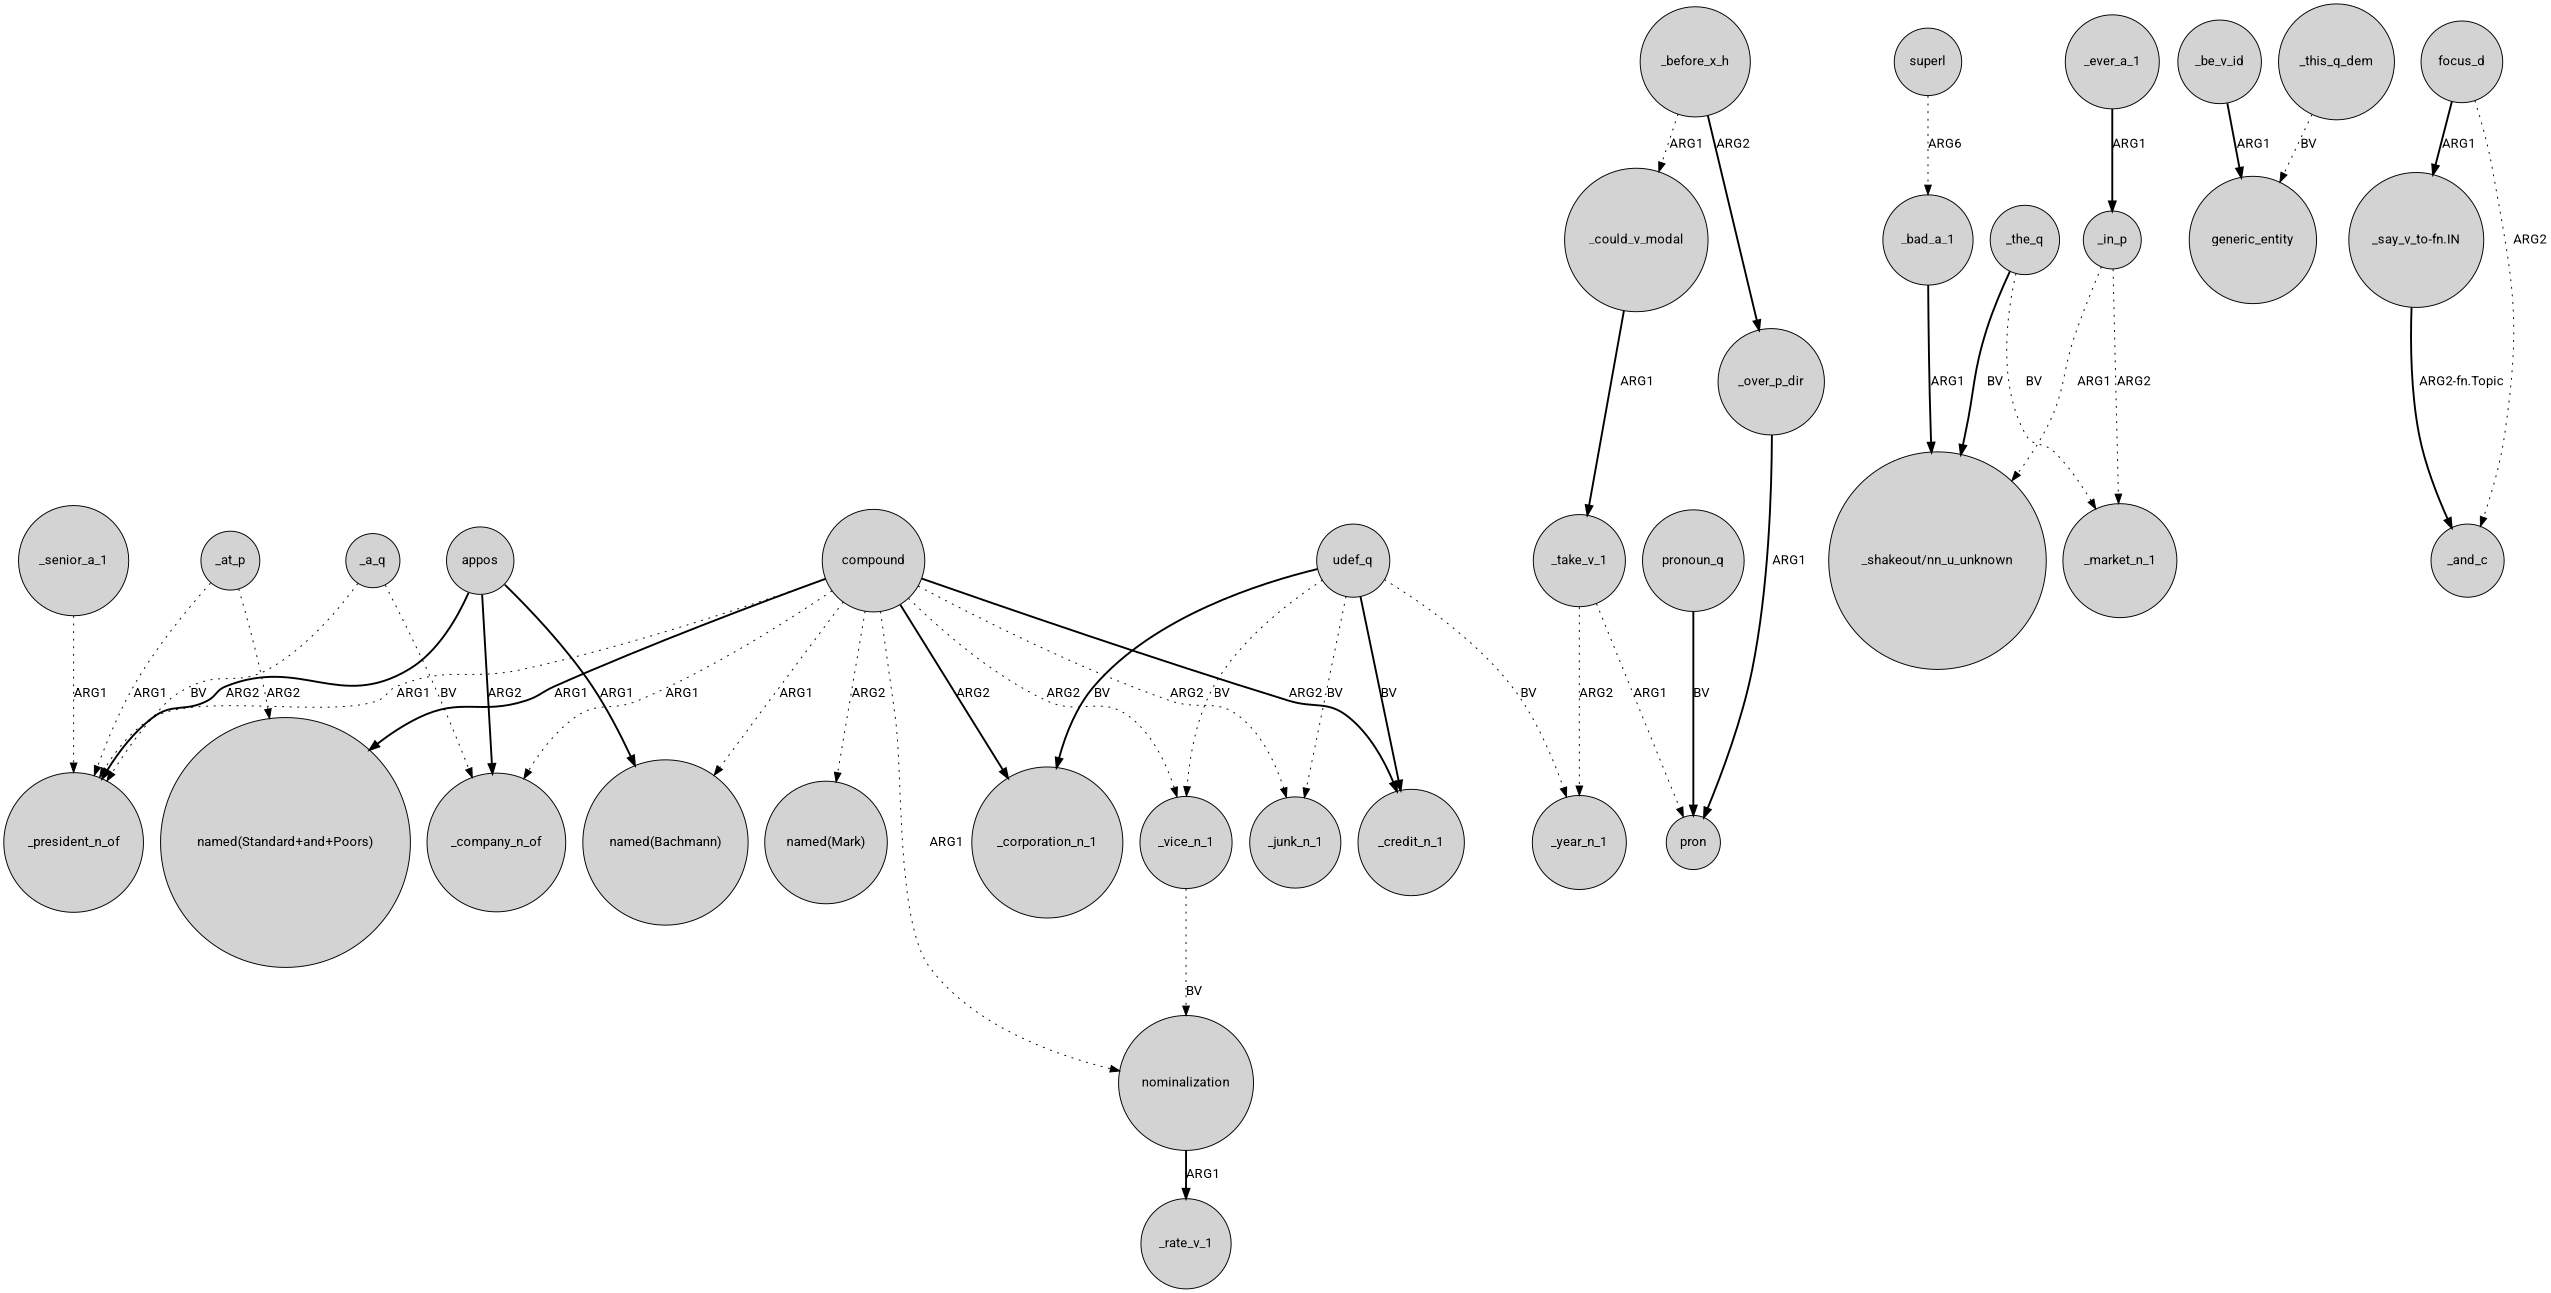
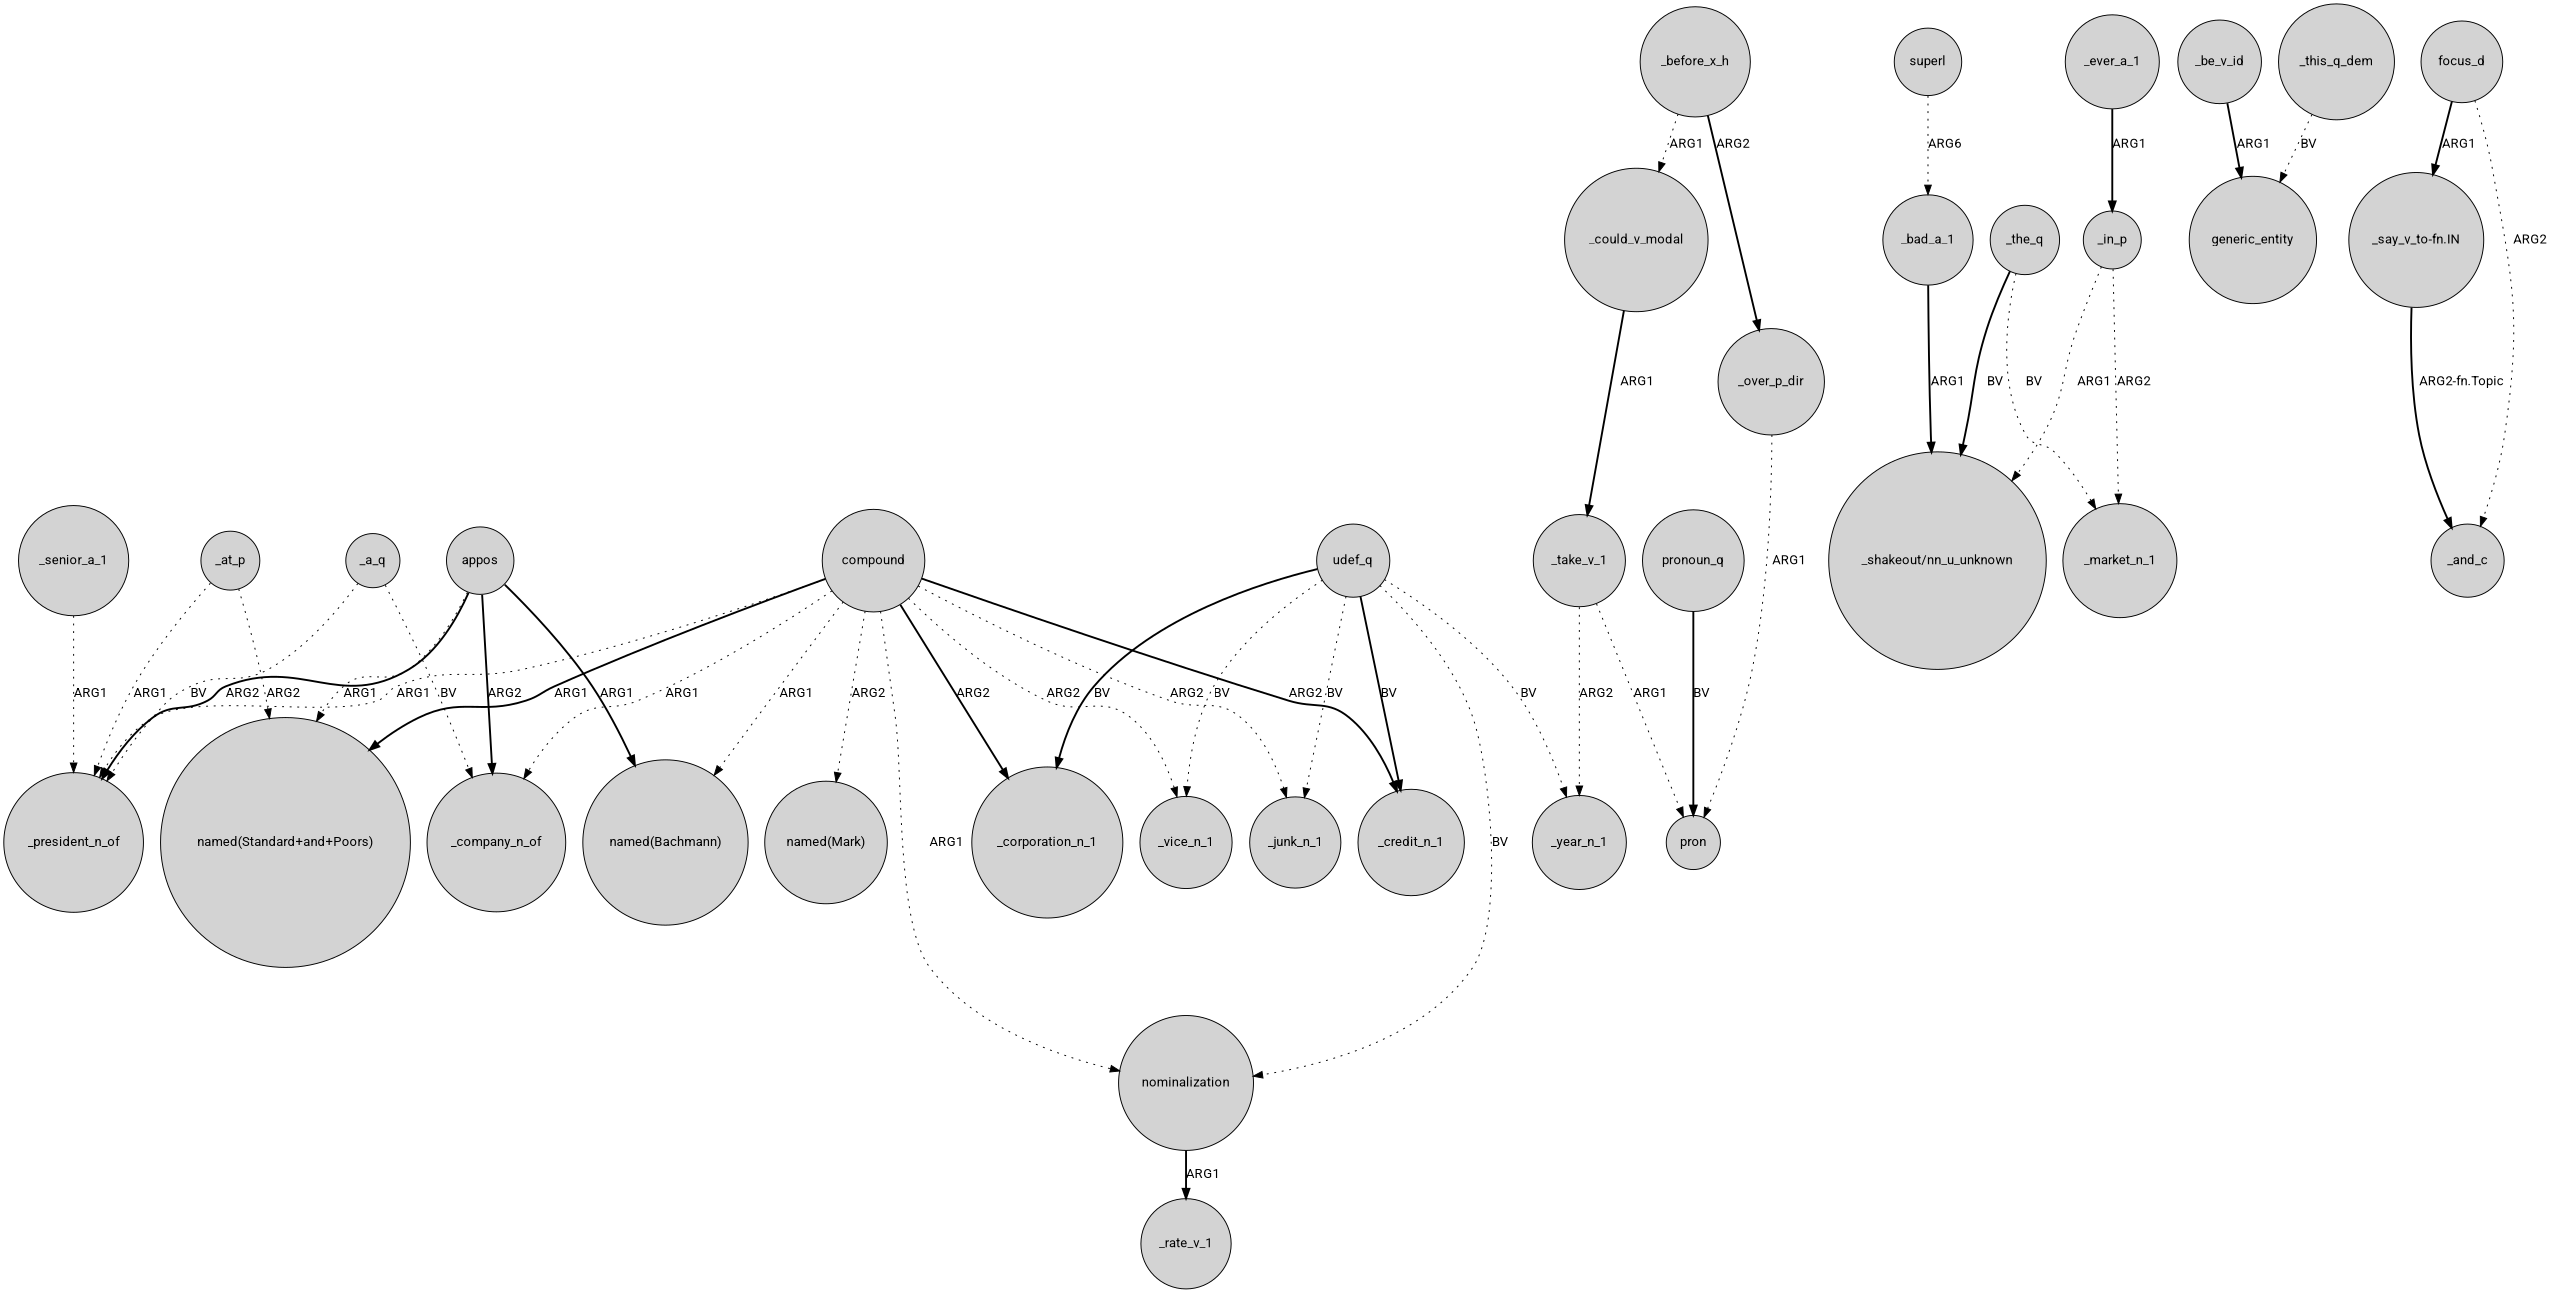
edge "_over_p_dir" -> "pron": style bold -> dotted
edge "appos" -> "named(Standard+and+Poors)": added, label "ARG1"
edge "_vice_n_1" -> "nominalization": now "udef_q" -> "nominalization"
